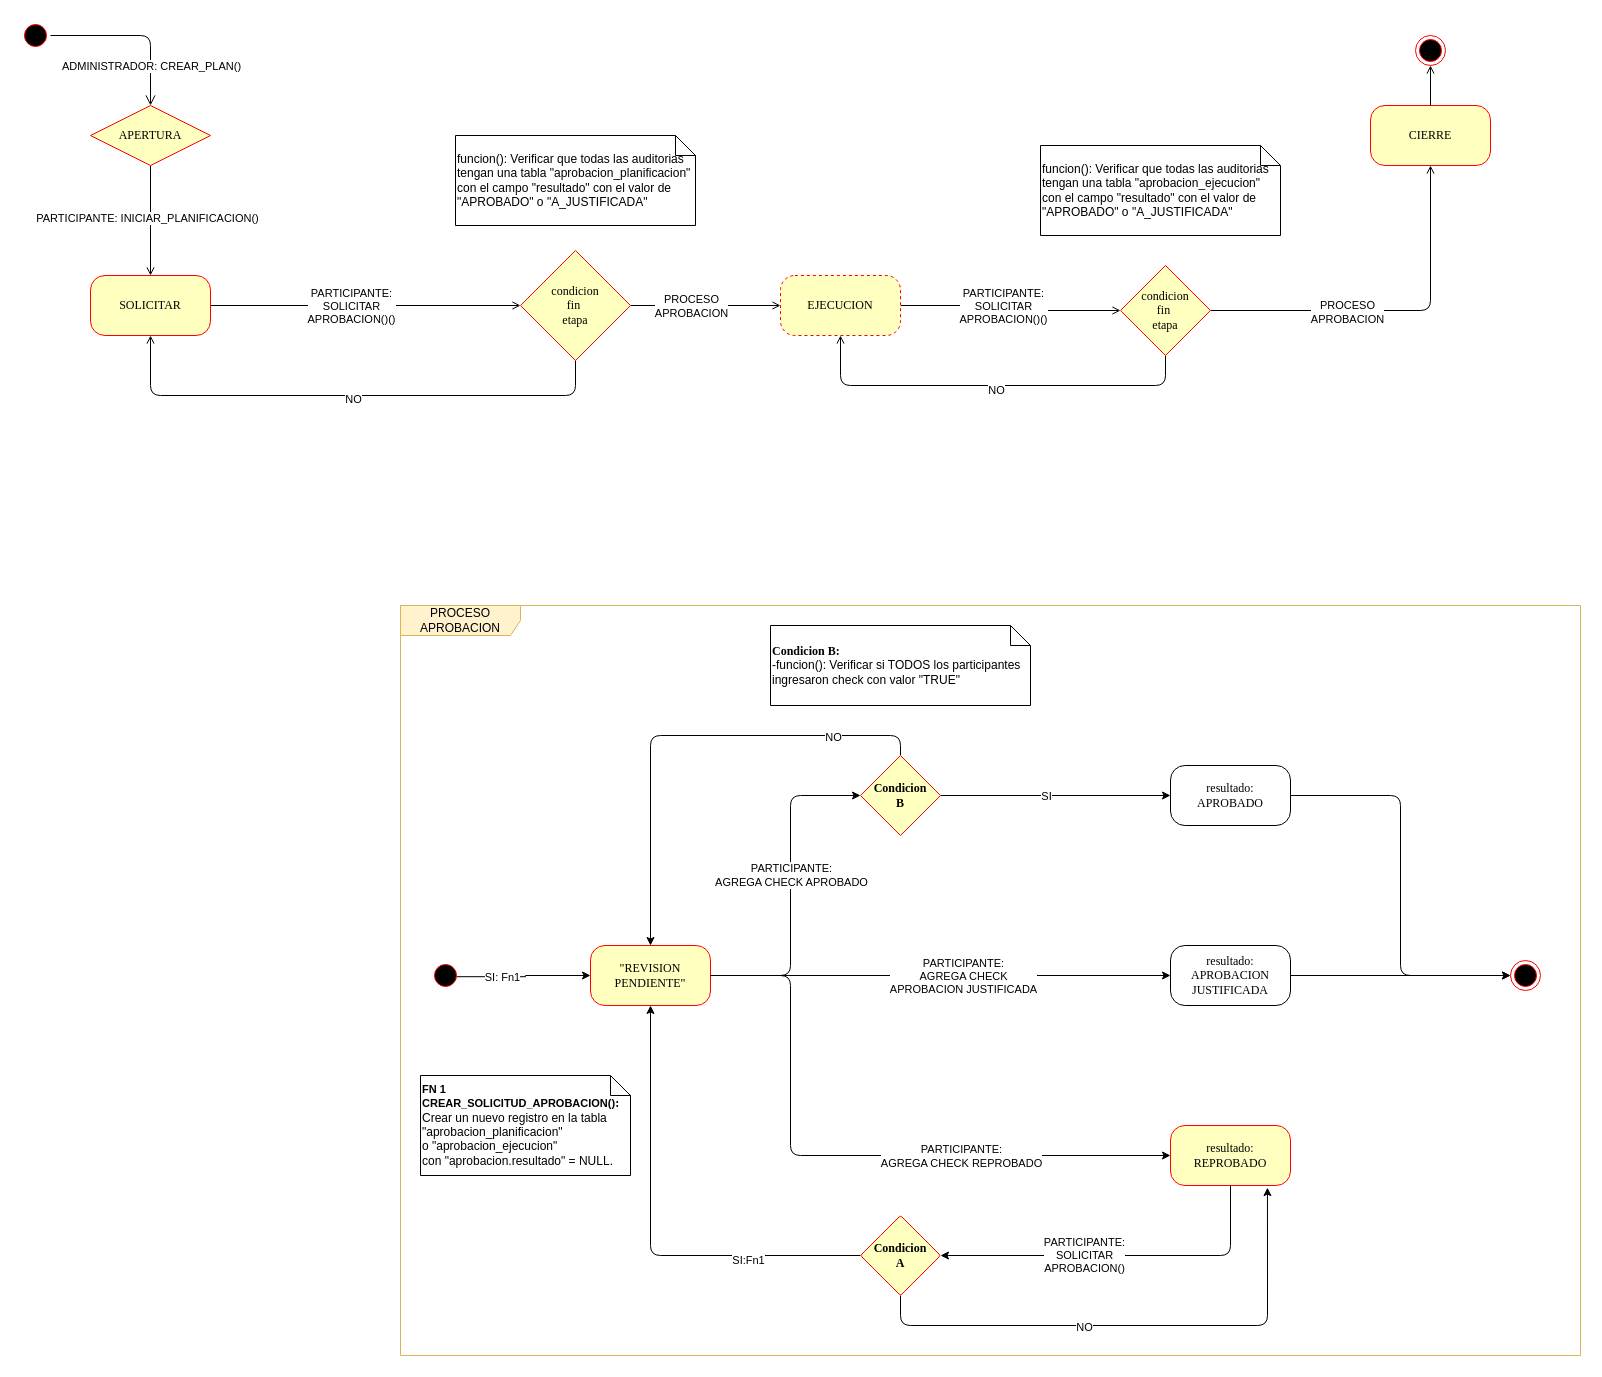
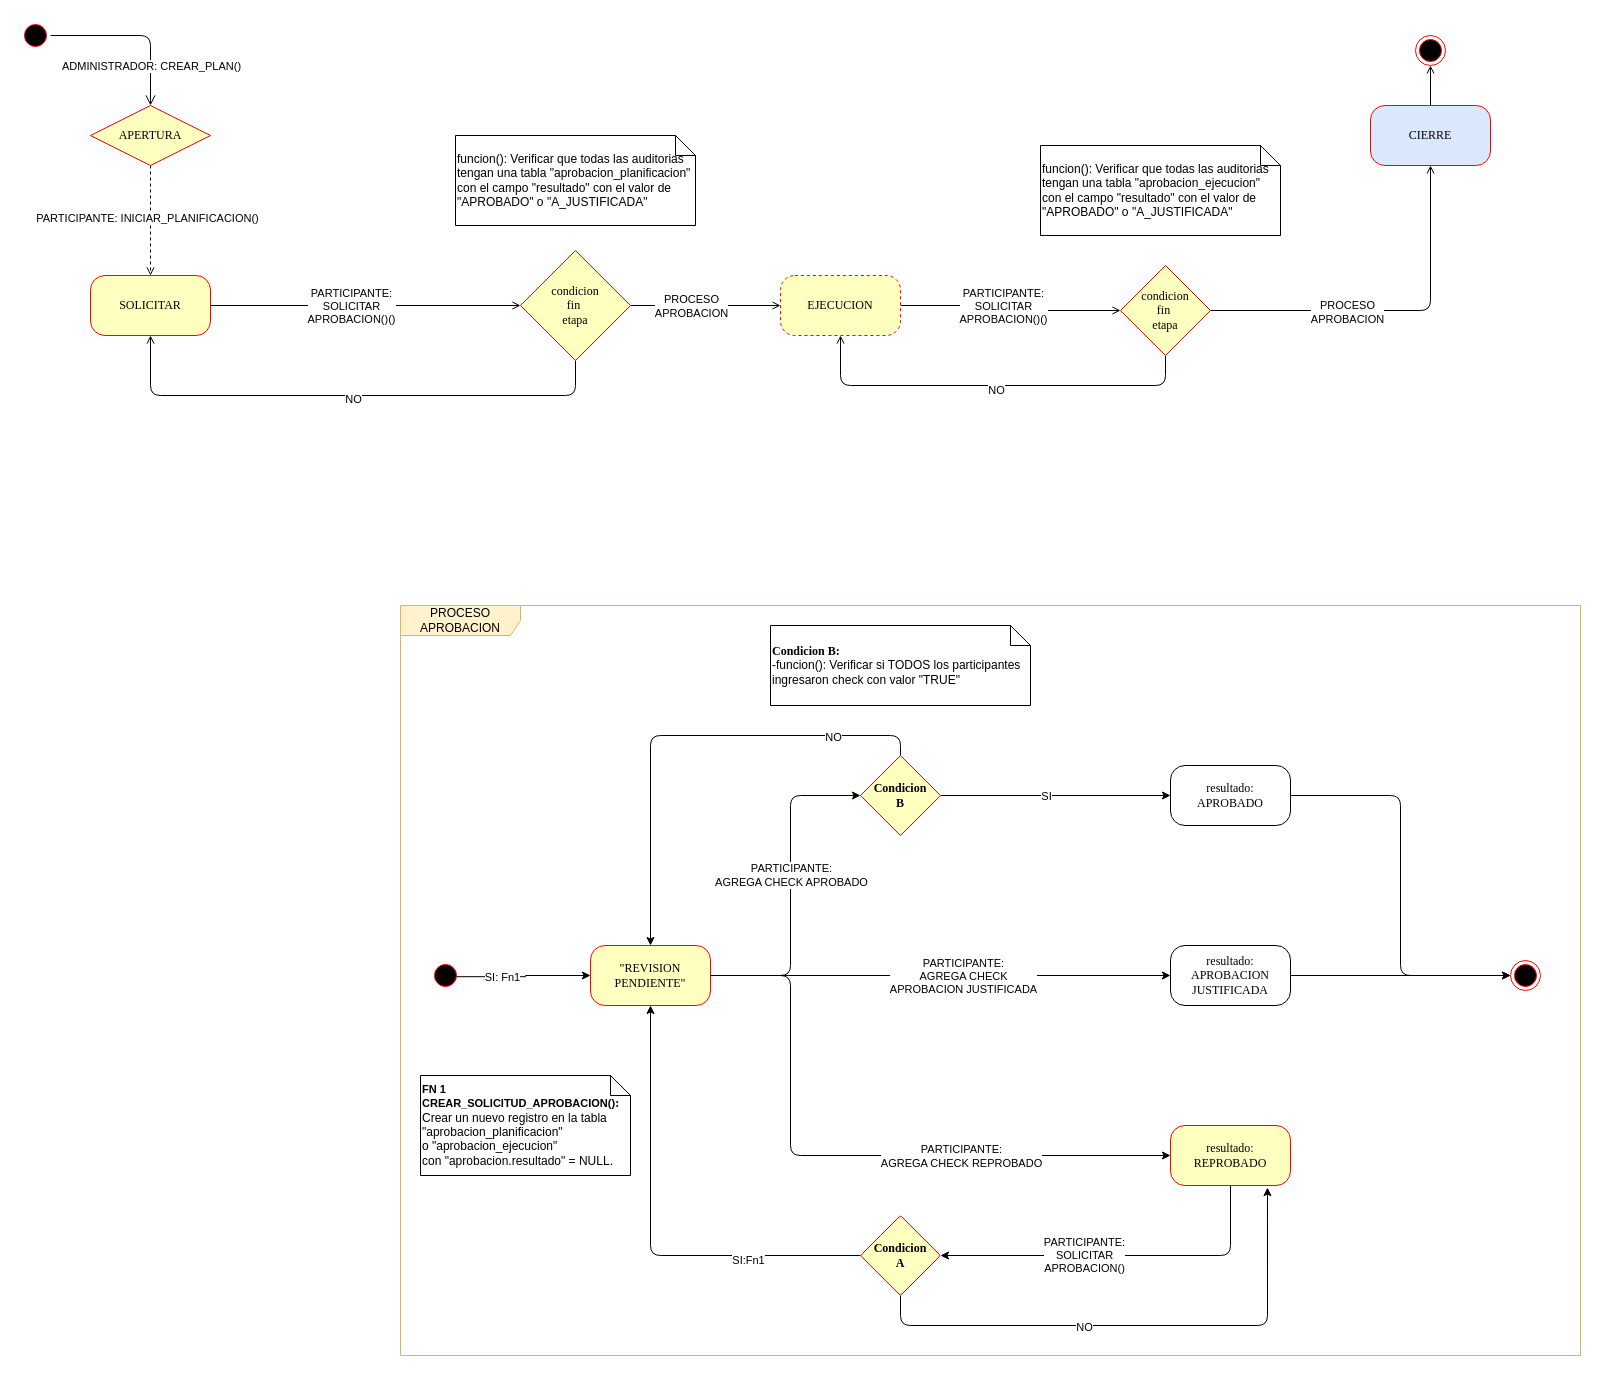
node "CIERRE": fillcolor #ffffc0 -> #dae8fc
edge "APERTURA" -> "SOLICITAR": style solid -> dashed
